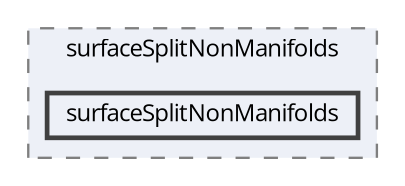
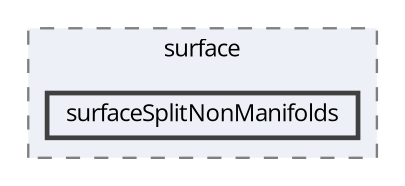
cluster "surfaceSplitNonManifolds": label "surfaceSplitNonManifolds" -> "surface"
